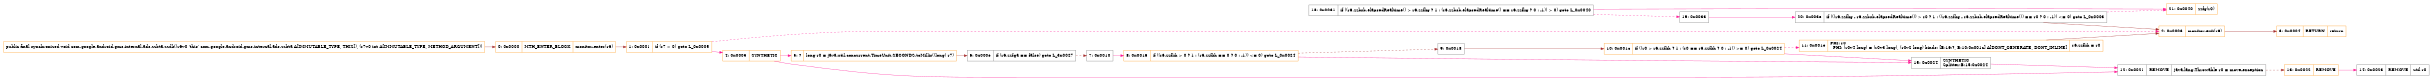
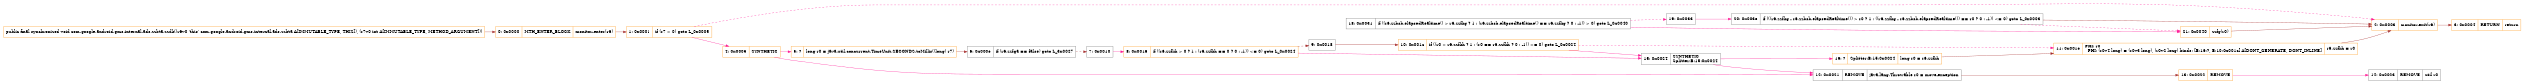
edge "21: 0x0040" -> "2: 0x0003": added
node "16: ?": added
edge "12: 0x0021" -> "13: 0x0022": style dashed -> solid
